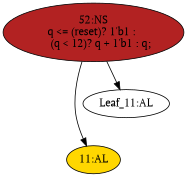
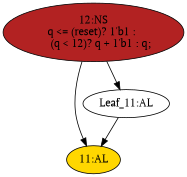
node "52:NS q <= (reset)? 1'b1 : (q < 12)? q + 1'b1 : q;": label "52:NS q <= (reset)? 1'b1 : (q < 12)? q + 1'b1 : q;" -> "12:NS q <= (reset)? 1'b1 : (q < 12)? q + 1'b1 : q;"
edge "Leaf_11:AL" -> "11:AL": added
